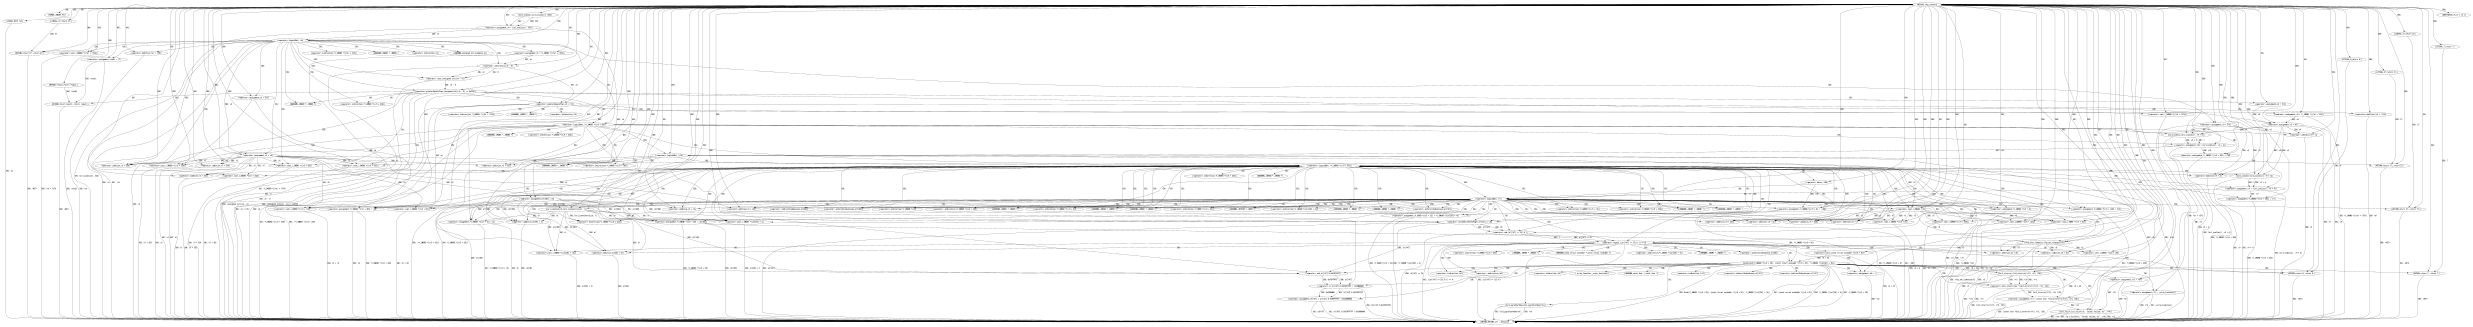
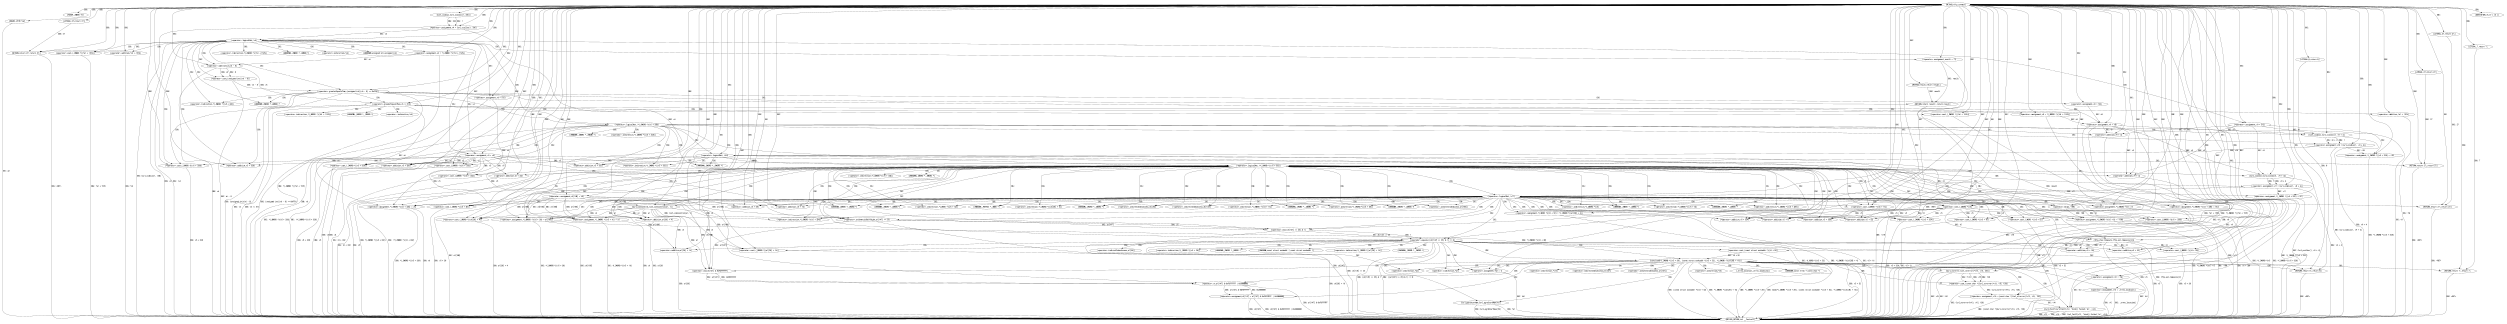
edge "(<operator>.logicalNot,!v10)" -> "(<operator>.logicalNot,!*(_DWORD *)(v5 + 332))": label "CDG: " -> "DWORD: "
edge "(<operator>.minus,-100)" -> "(<operator>.logicalNot,!v11)": reversed
node "(UNKNOWN,const char *,const char *)": label "(UNKNOWN,const char *,const char *)" -> "(UNKNOWN,const errno *,const char *)"
